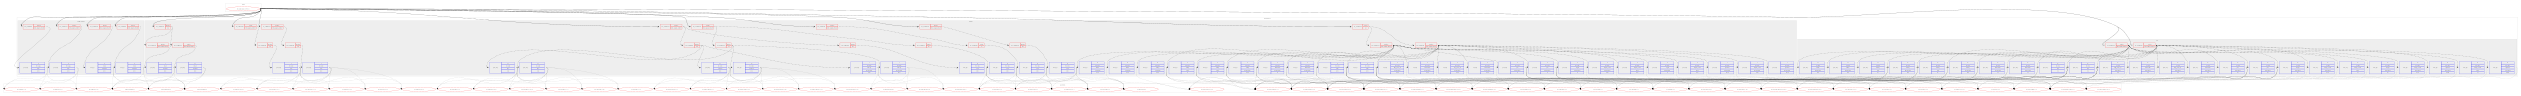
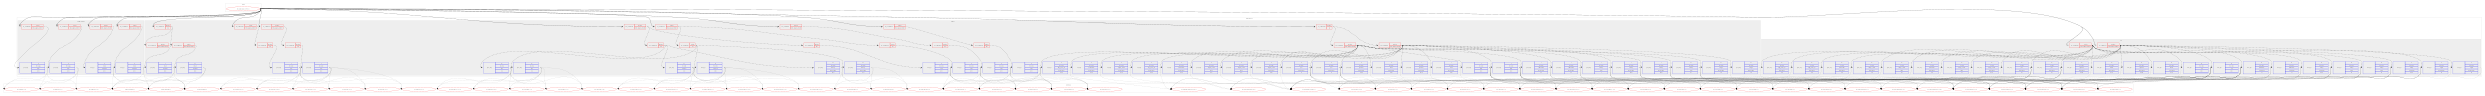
node "dev-ruby/rspec-3.3.0": removed
